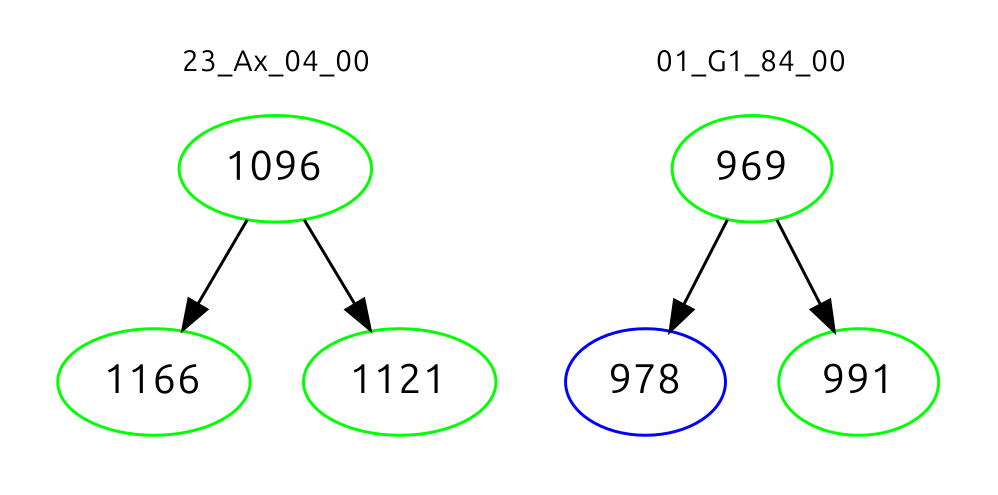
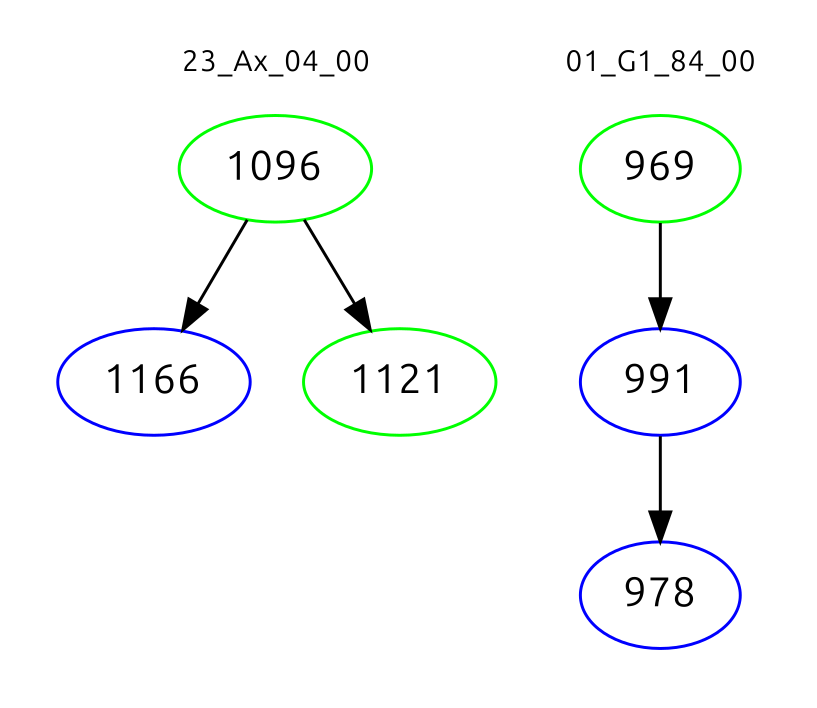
edge "969" -> "978": now "991" -> "978"
node "1166": color green -> blue
node "991": color green -> blue
